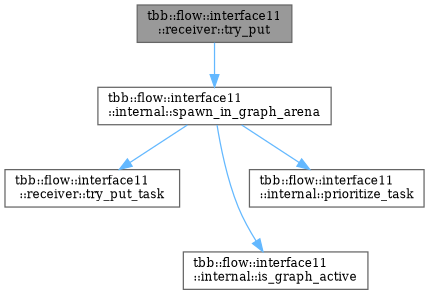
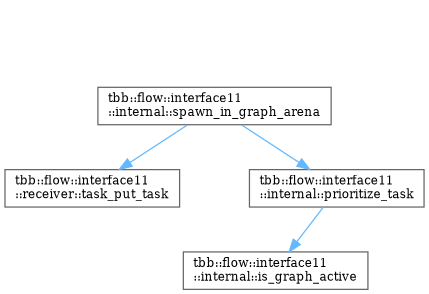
node "tbb::flow::interface11 ::receiver::try_put": removed
edge "tbb::flow::interface11 ::internal::spawn_in_graph_arena" -> "tbb::flow::interface11 ::internal::is_graph_active": now "tbb::flow::interface11 ::internal::prioritize_task" -> "tbb::flow::interface11 ::internal::is_graph_active"
node "tbb::flow::interface11 ::receiver::try_put_task": label "tbb::flow::interface11 ::receiver::try_put_task" -> "tbb::flow::interface11 ::receiver::task_put_task"
